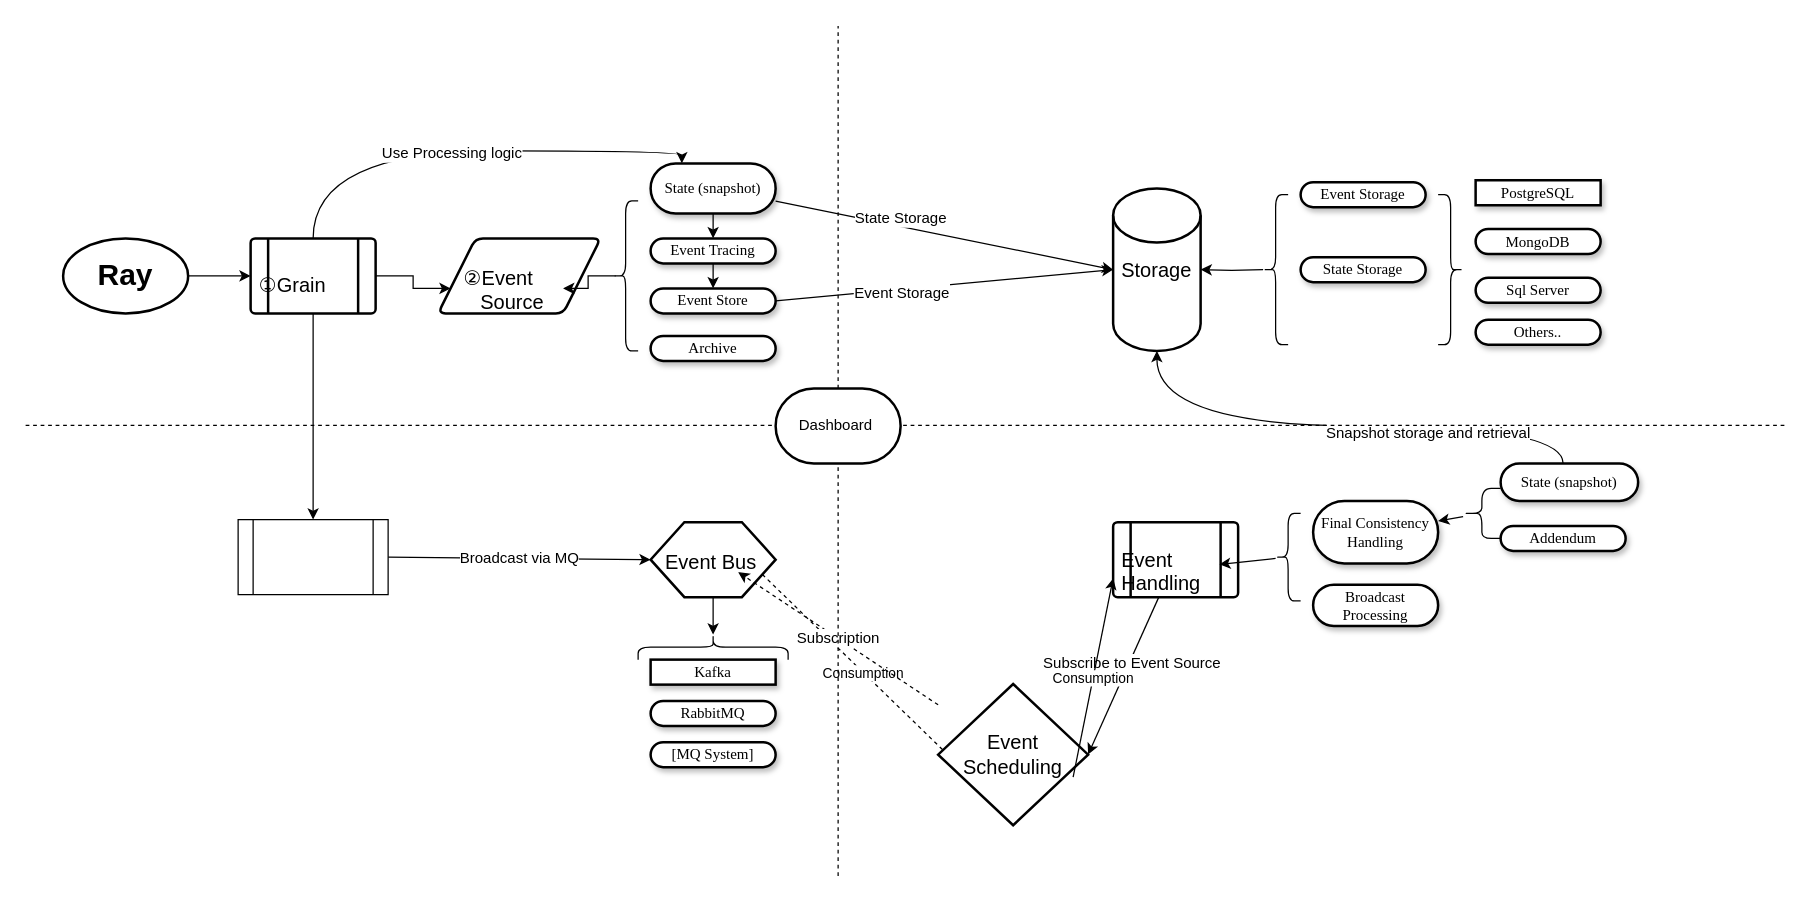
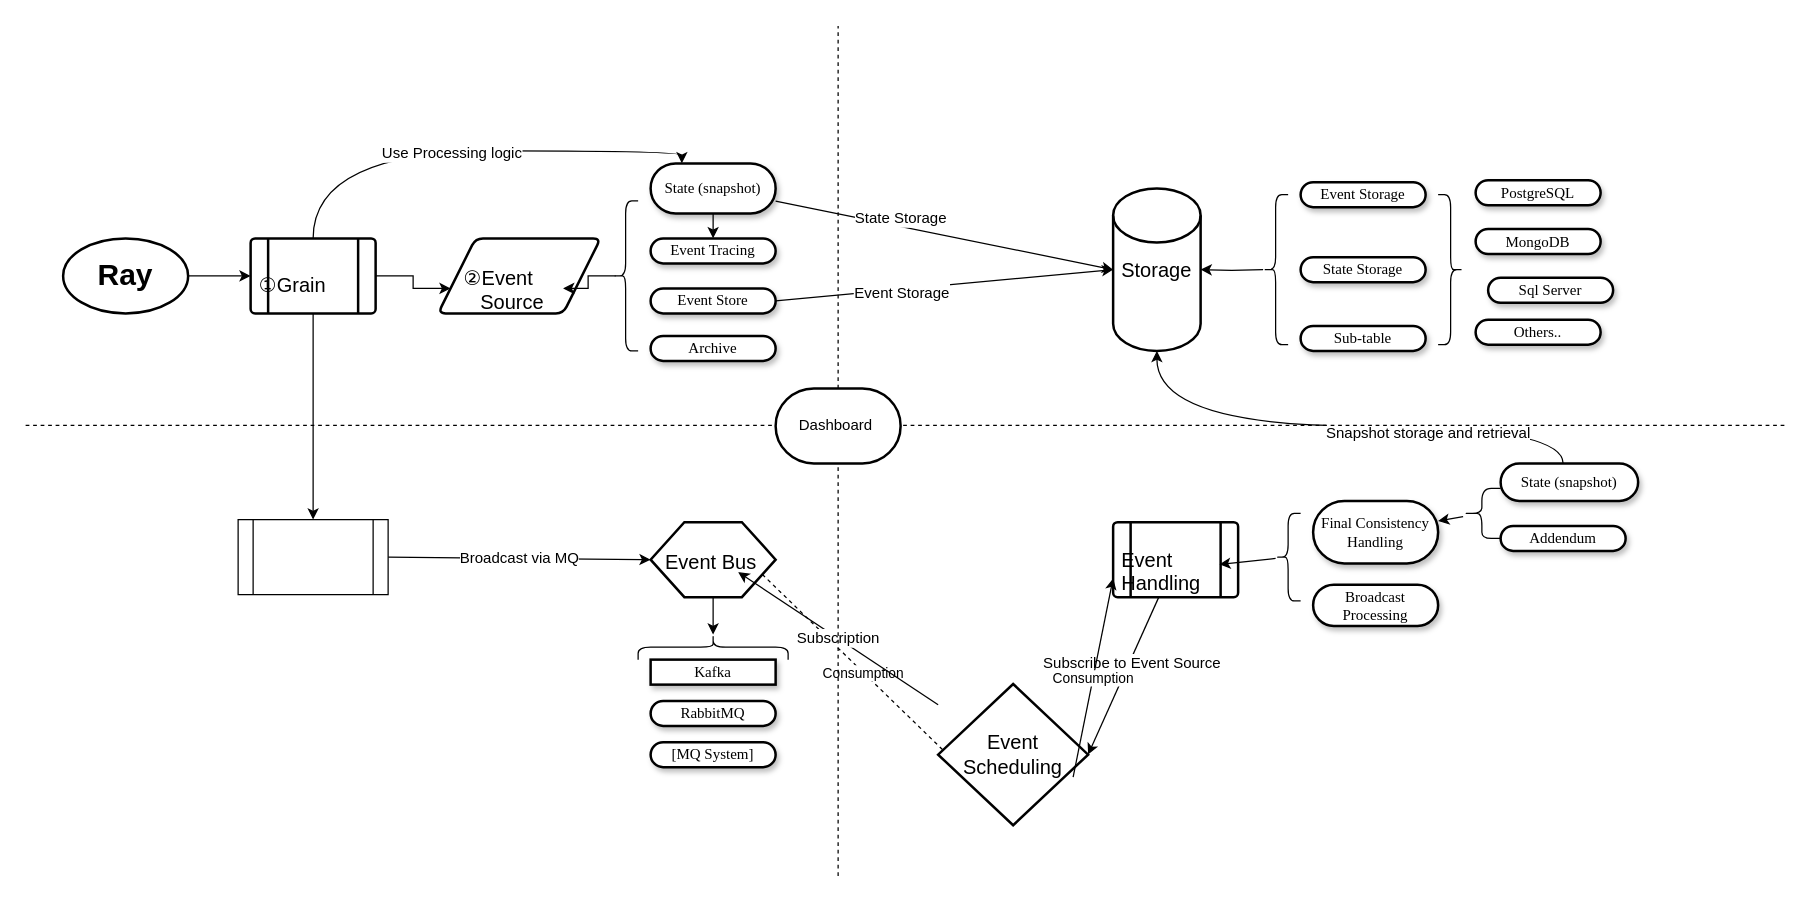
node "PostgreSQL": shape rectangle -> rounded rectangle
edge "Event Tracing" -> "Event Store": removed
node "Sql Server": moved (1538, 290) -> (1551, 290)
node "Sub-table": added
edge "Event Scheduling" -> "Event Bus": style dashed -> solid
